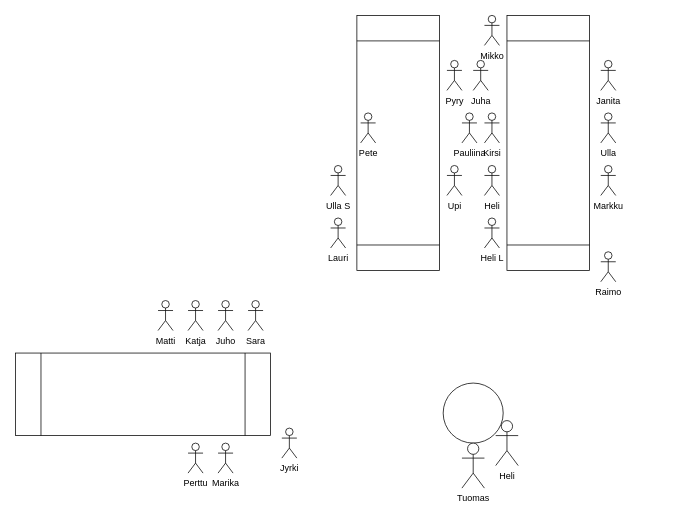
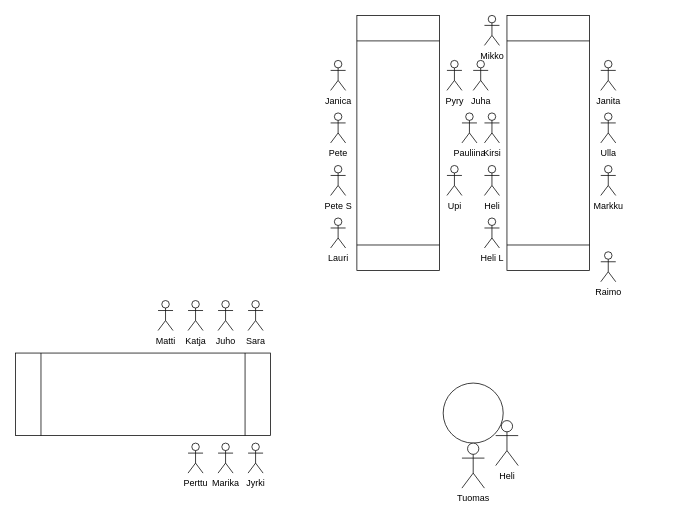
node "Janica": added
node "Pete": moved (368, 128) -> (338, 128)
node "Ulla S": label "Ulla S" -> "Pete S"
node "Jyrki": moved (289, 443) -> (255, 458)
